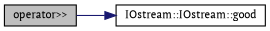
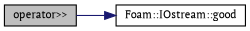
node "IOstream::IOstream::good": label "IOstream::IOstream::good" -> "Foam::IOstream::good"
